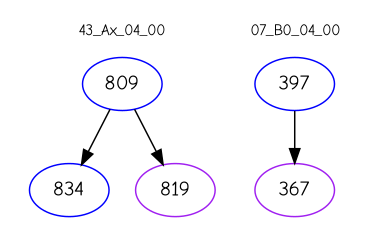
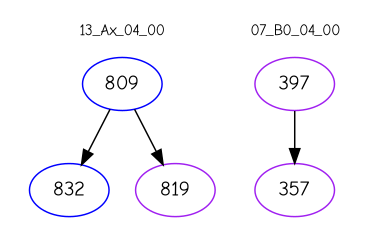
cluster "43_Ax_04_00": label "43_Ax_04_00" -> "13_Ax_04_00"
node "397": color blue -> purple
node "834": label "834" -> "832"
node "367": label "367" -> "357"
